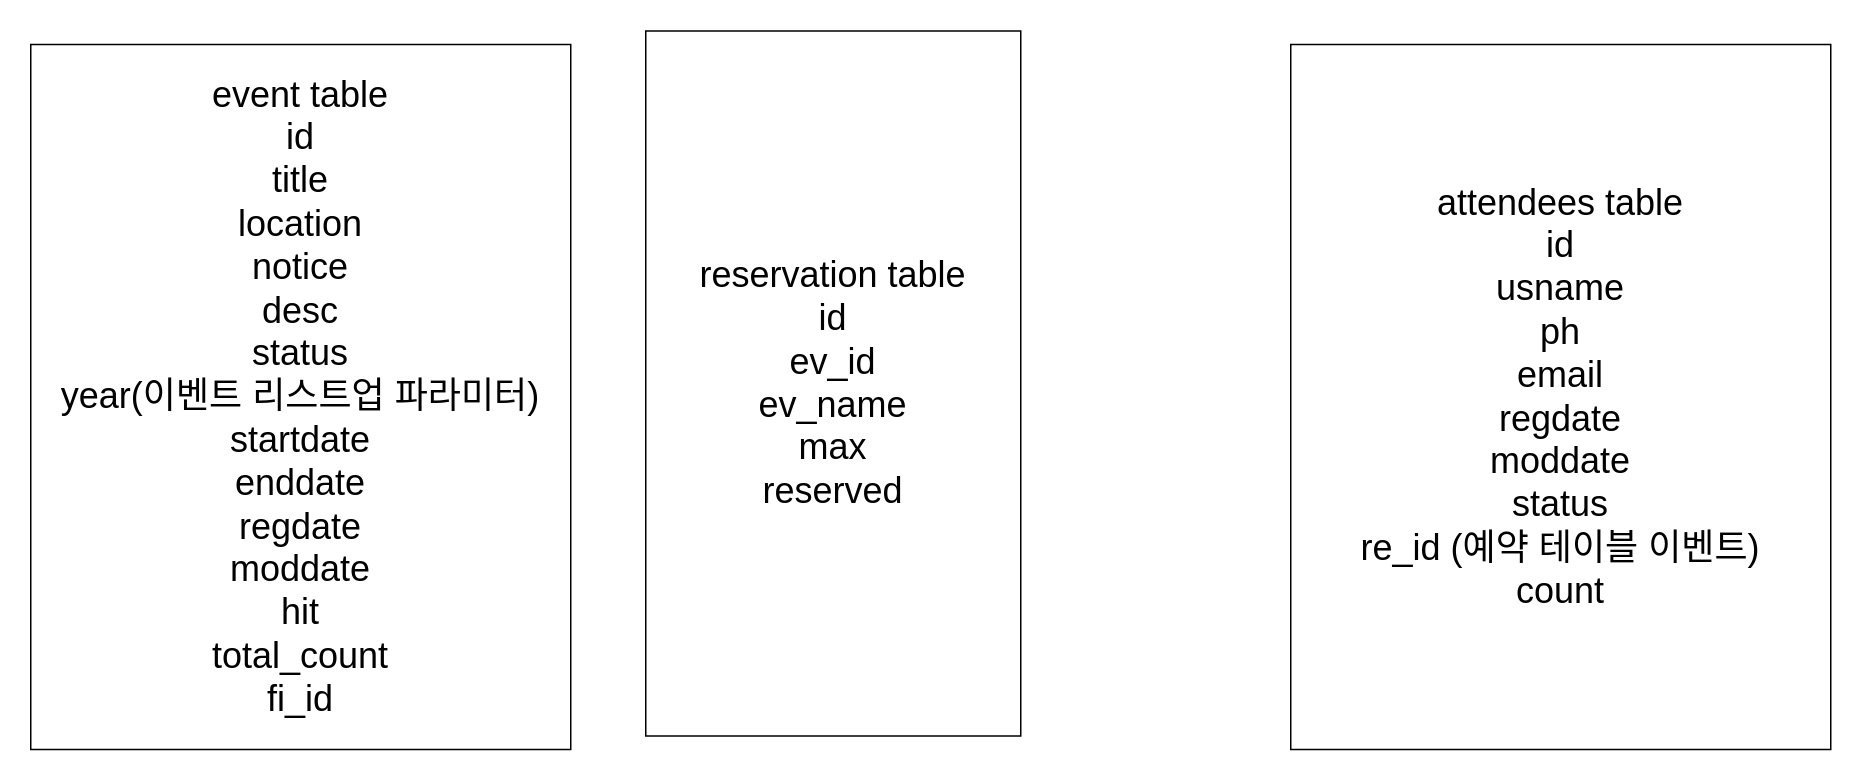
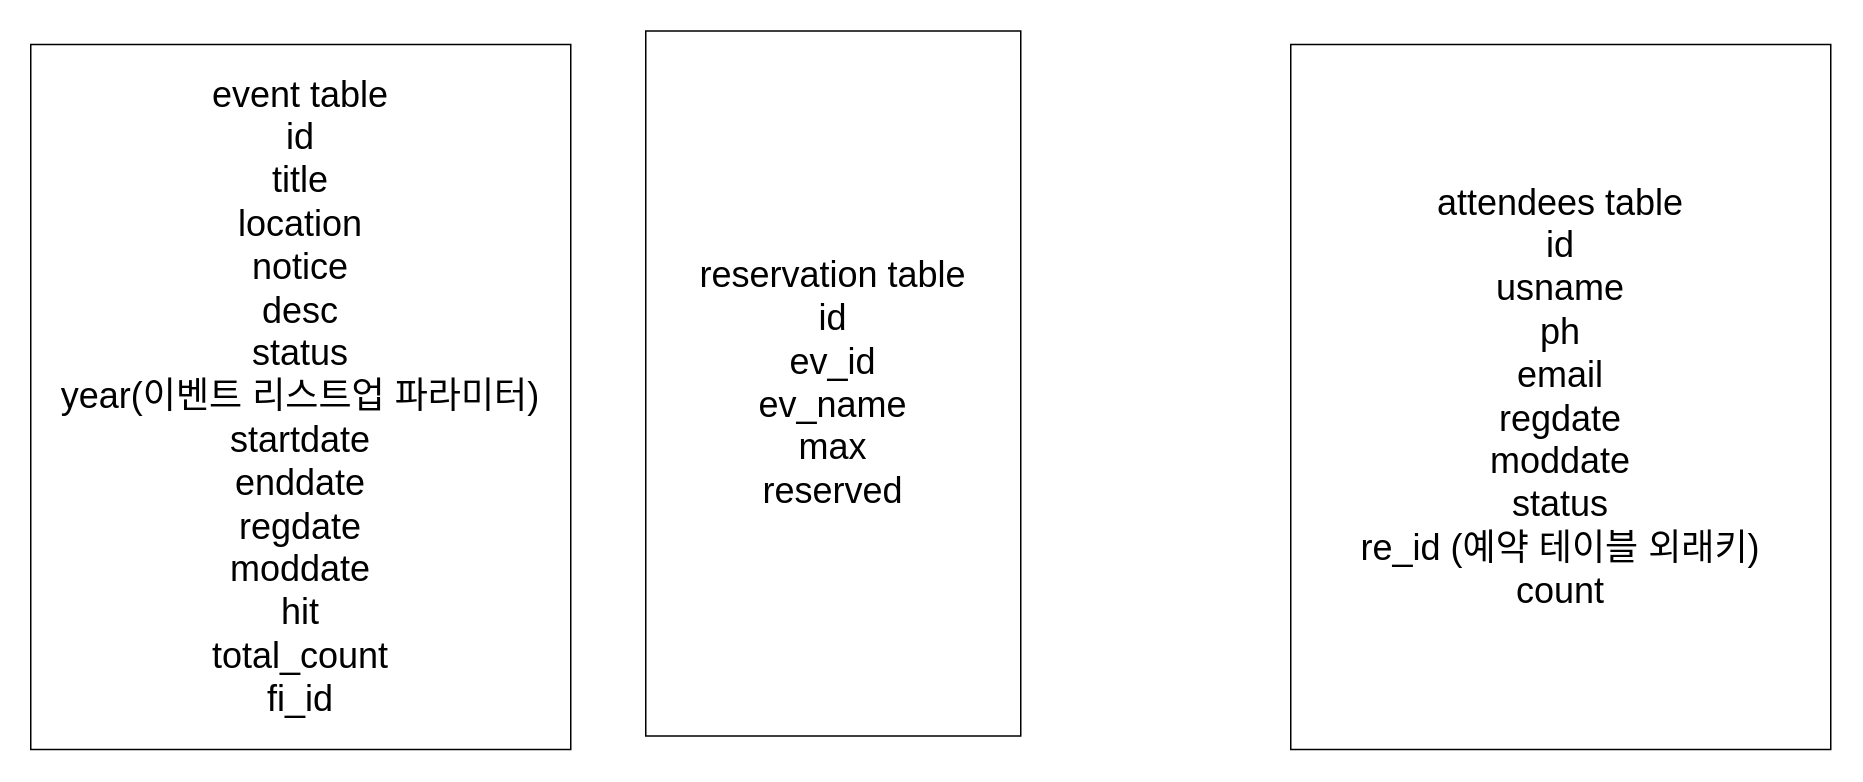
node "attendees table id usname ph email regdate moddate status re_id (예약 테이블 이벤트) count": label "attendees table id usname ph email regdate moddate status re_id (예약 테이블 이벤트) count" -> "attendees table id usname ph email regdate moddate status re_id (예약 테이블 외래키) count"
